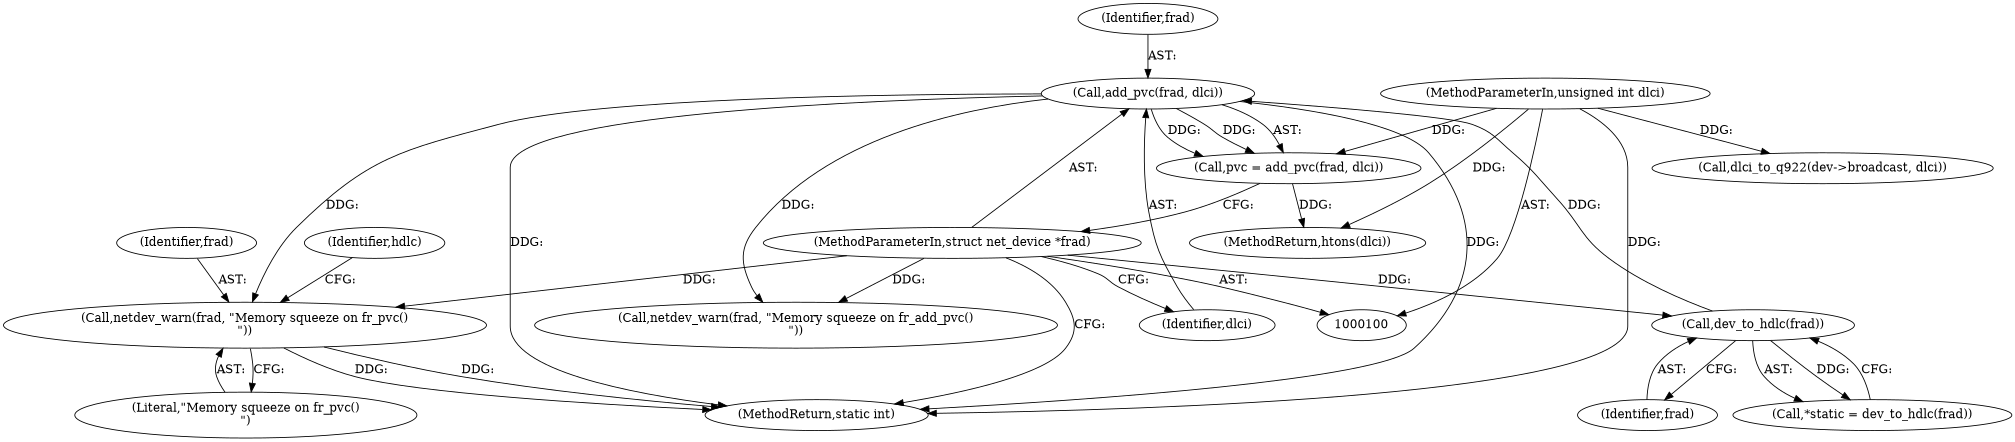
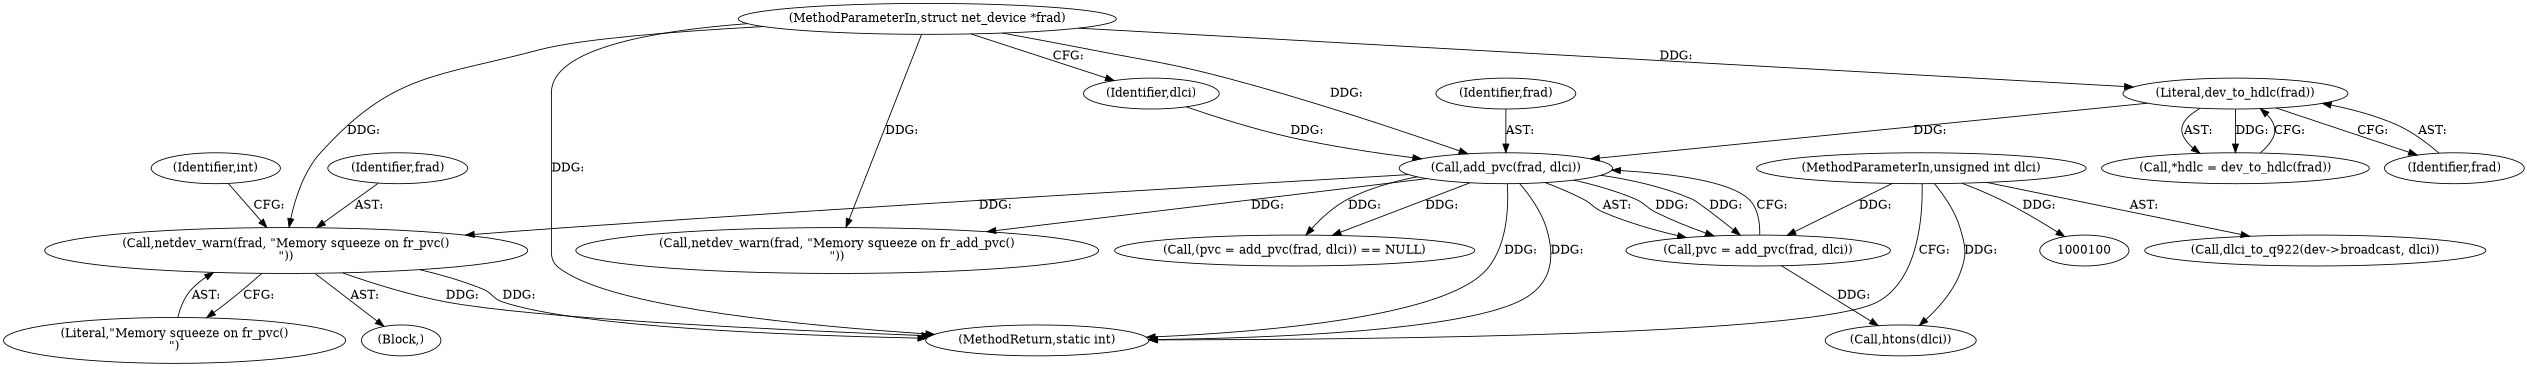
edge "(MethodParameterIn,unsigned int dlci)" -> "(Call,dlci_to_q922(dev->broadcast, dlci))": label "DDG: " -> "AST: "
edge "(MethodParameterIn,struct net_device *frad)" -> "(Call,add_pvc(frad, dlci))": label "AST: " -> "DDG: "
edge "(Identifier,dlci)" -> "(Call,add_pvc(frad, dlci))": label "AST: " -> "DDG: "
edge "(MethodParameterIn,unsigned int dlci)" -> "1000100": label "AST: " -> "DDG: "
edge "(Call,pvc = add_pvc(frad, dlci))" -> "(MethodParameterIn,struct net_device *frad)": now "(Call,pvc = add_pvc(frad, dlci))" -> "(Call,add_pvc(frad, dlci))"
node "(Identifier,hdlc)": label "(Identifier,hdlc)" -> "(Identifier,int)"
node "(MethodReturn,htons(dlci))": label "(MethodReturn,htons(dlci))" -> "(Call,htons(dlci))"
edge "(MethodParameterIn,unsigned int dlci)" -> "(MethodReturn,static int)": label "DDG: " -> "CFG: "
node "(Call,(pvc = add_pvc(frad, dlci)) == NULL)": added
edge "(MethodParameterIn,struct net_device *frad)" -> "1000100": removed, label "AST:"
edge "(MethodParameterIn,struct net_device *frad)" -> "(MethodReturn,static int)": label "CFG: " -> "DDG: "
node "(Call,dev_to_hdlc(frad))": label "(Call,dev_to_hdlc(frad))" -> "(Literal,dev_to_hdlc(frad))"
node "(Block,)": added
node "(Call,*static = dev_to_hdlc(frad))": label "(Call,*static = dev_to_hdlc(frad))" -> "(Call,*hdlc = dev_to_hdlc(frad))"
